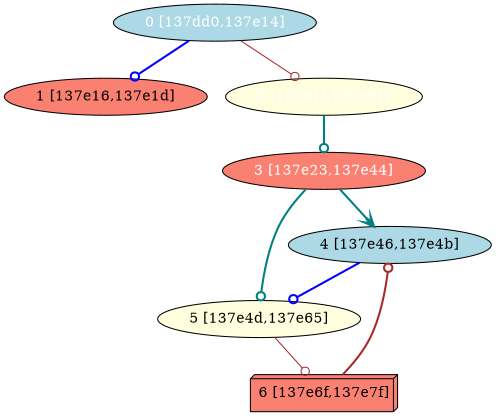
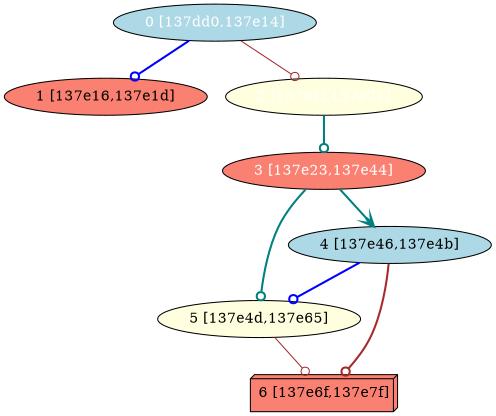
edge "6 [137e6f,137e7f]" -> "4 [137e46,137e4b]": reversed
